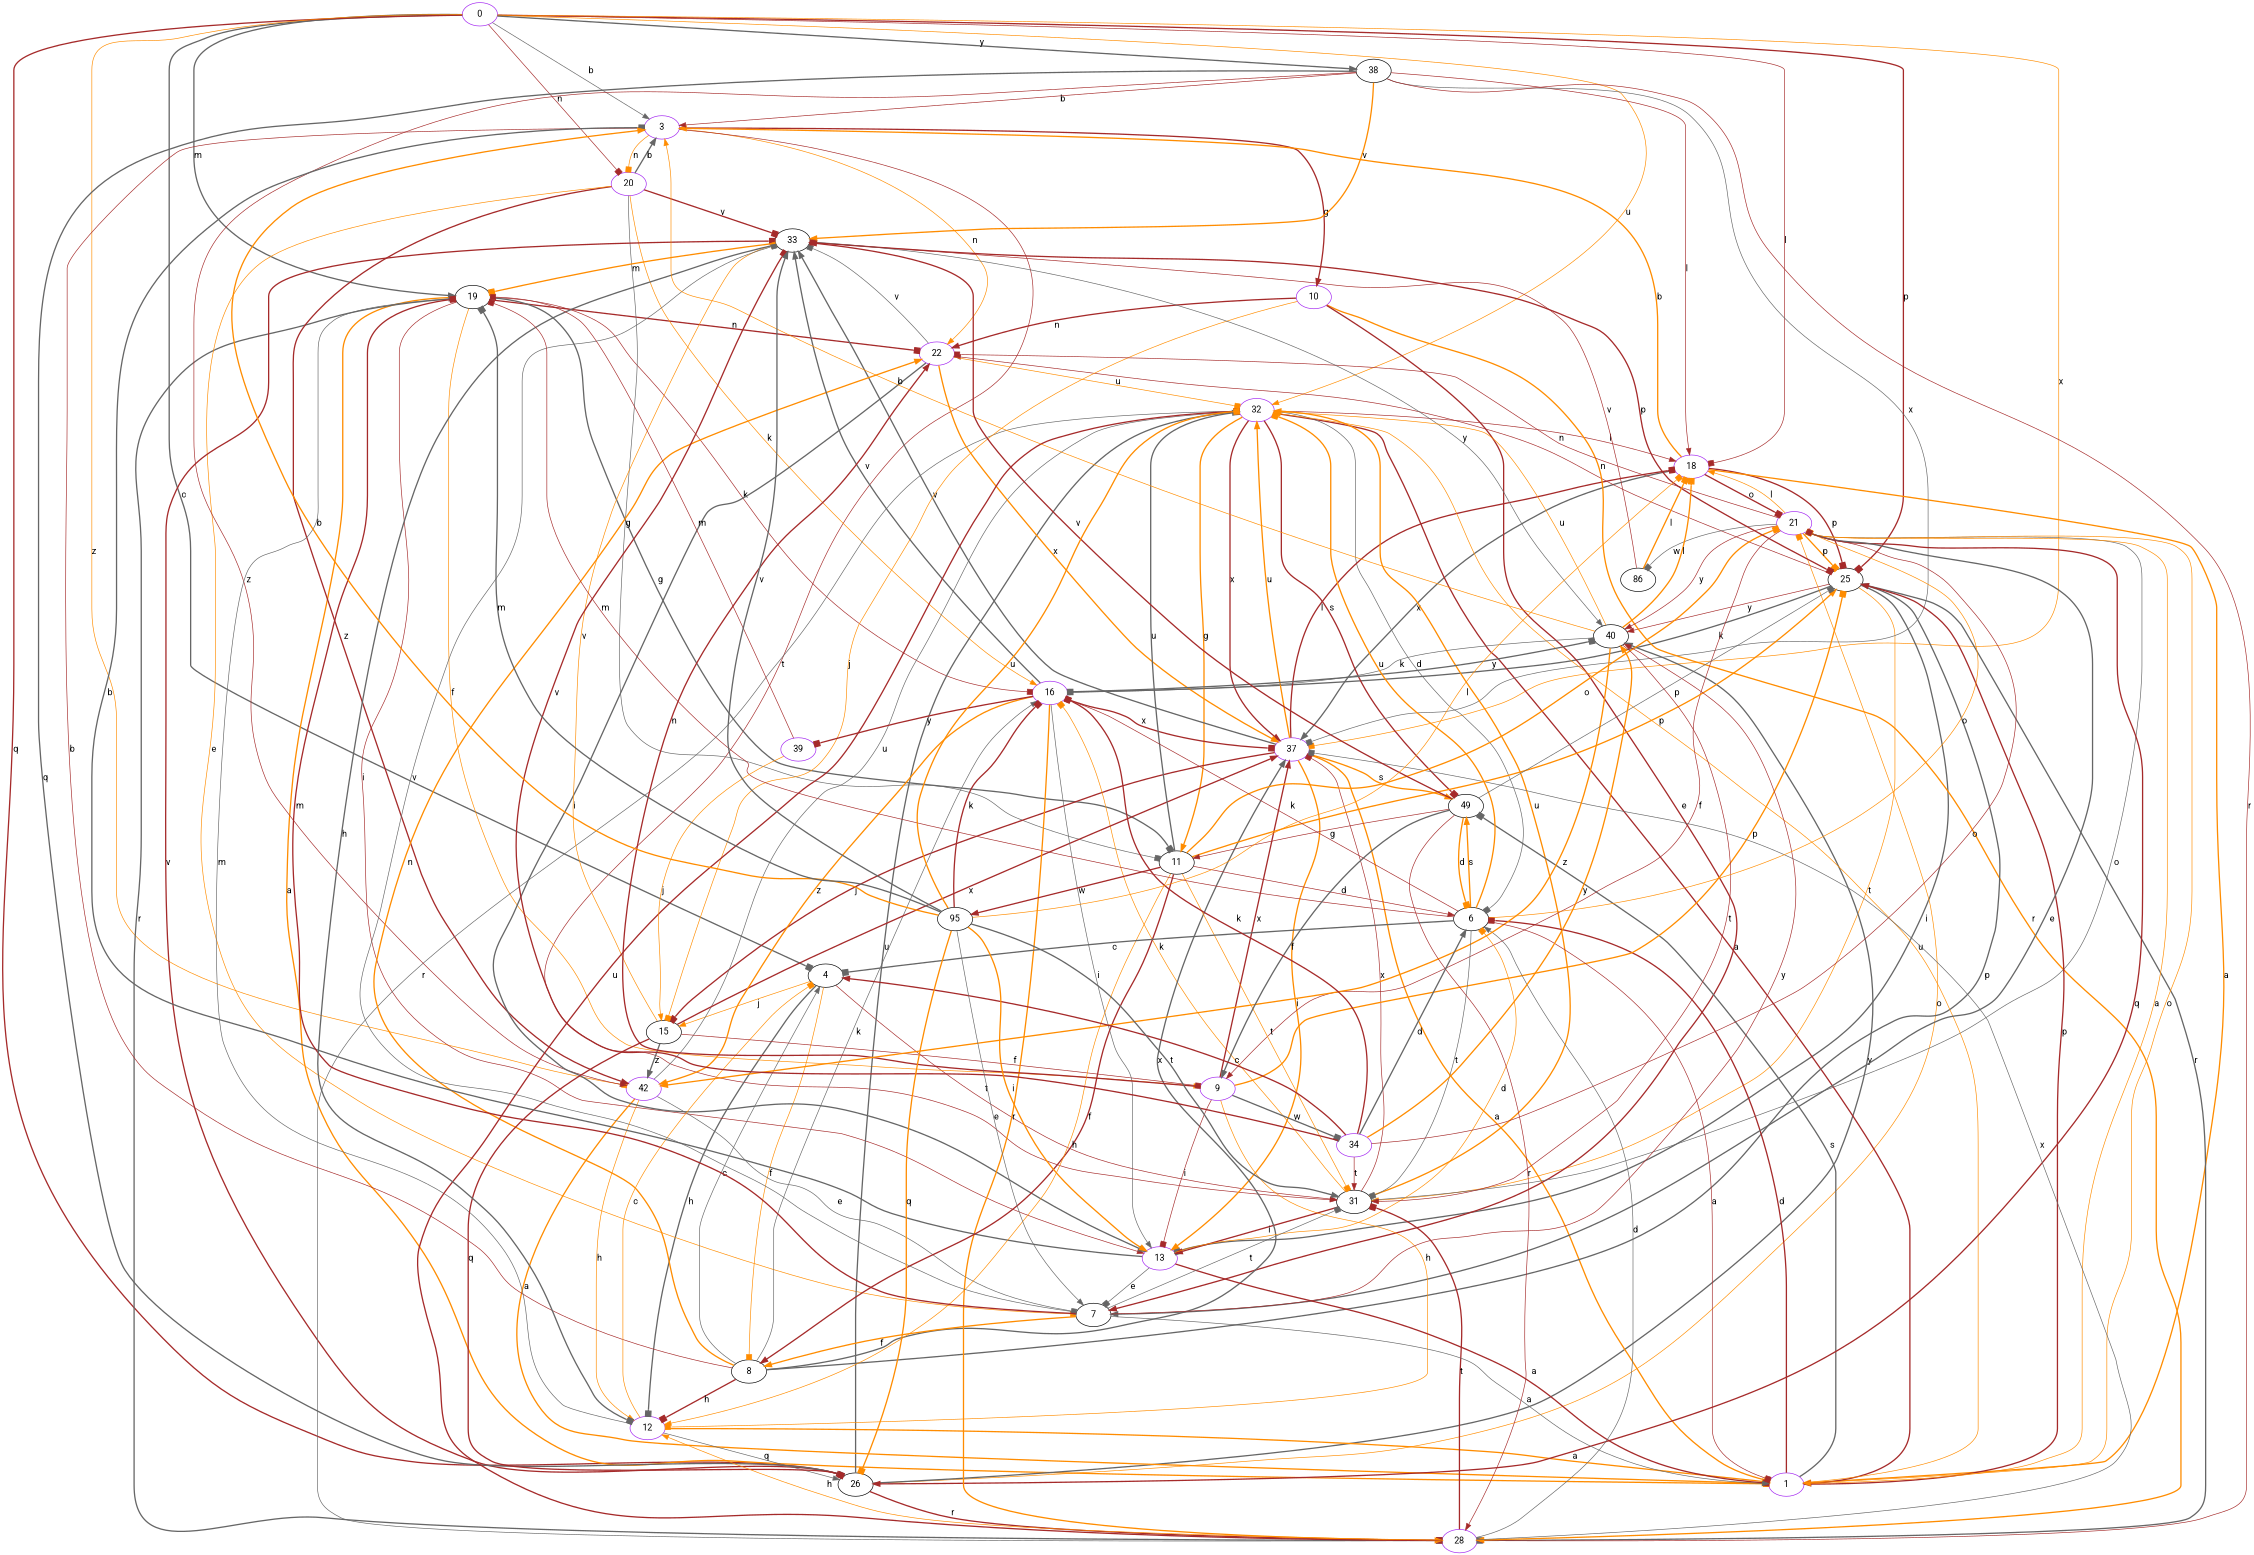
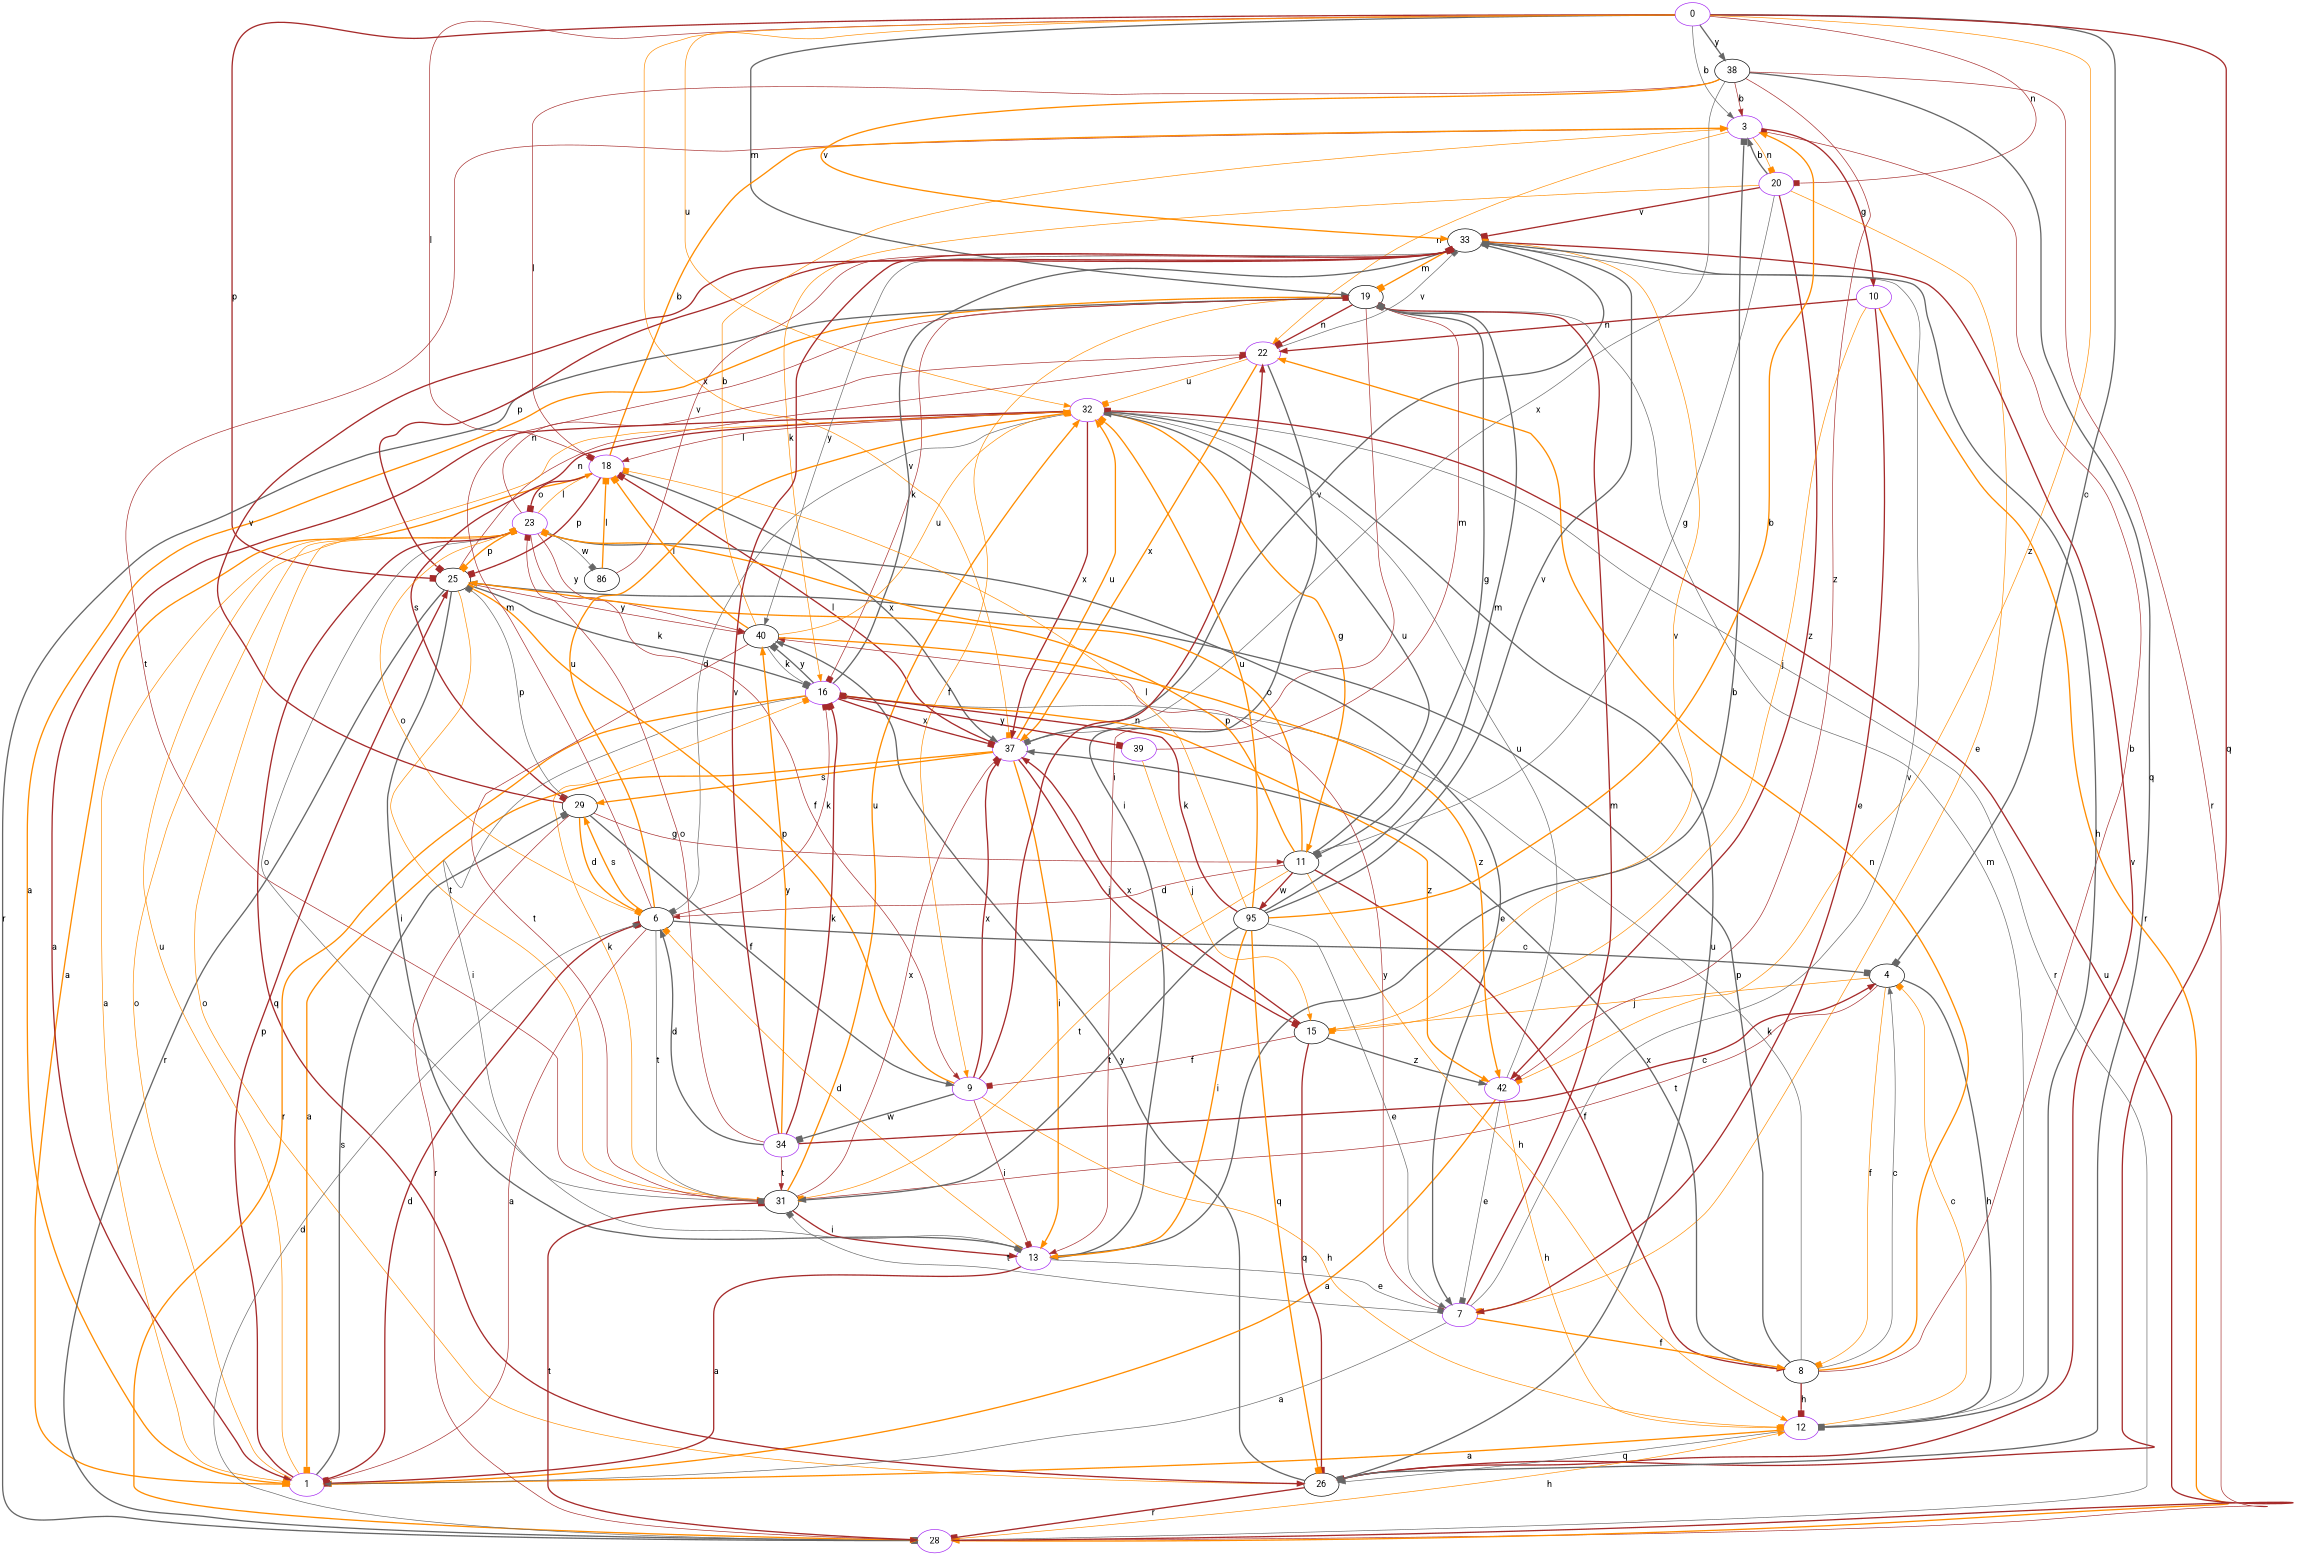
node "21": label "21" -> "23"
node "49": label "49" -> "29"
edge "28" -> "37": removed, label "x"
node "7": color black -> purple
